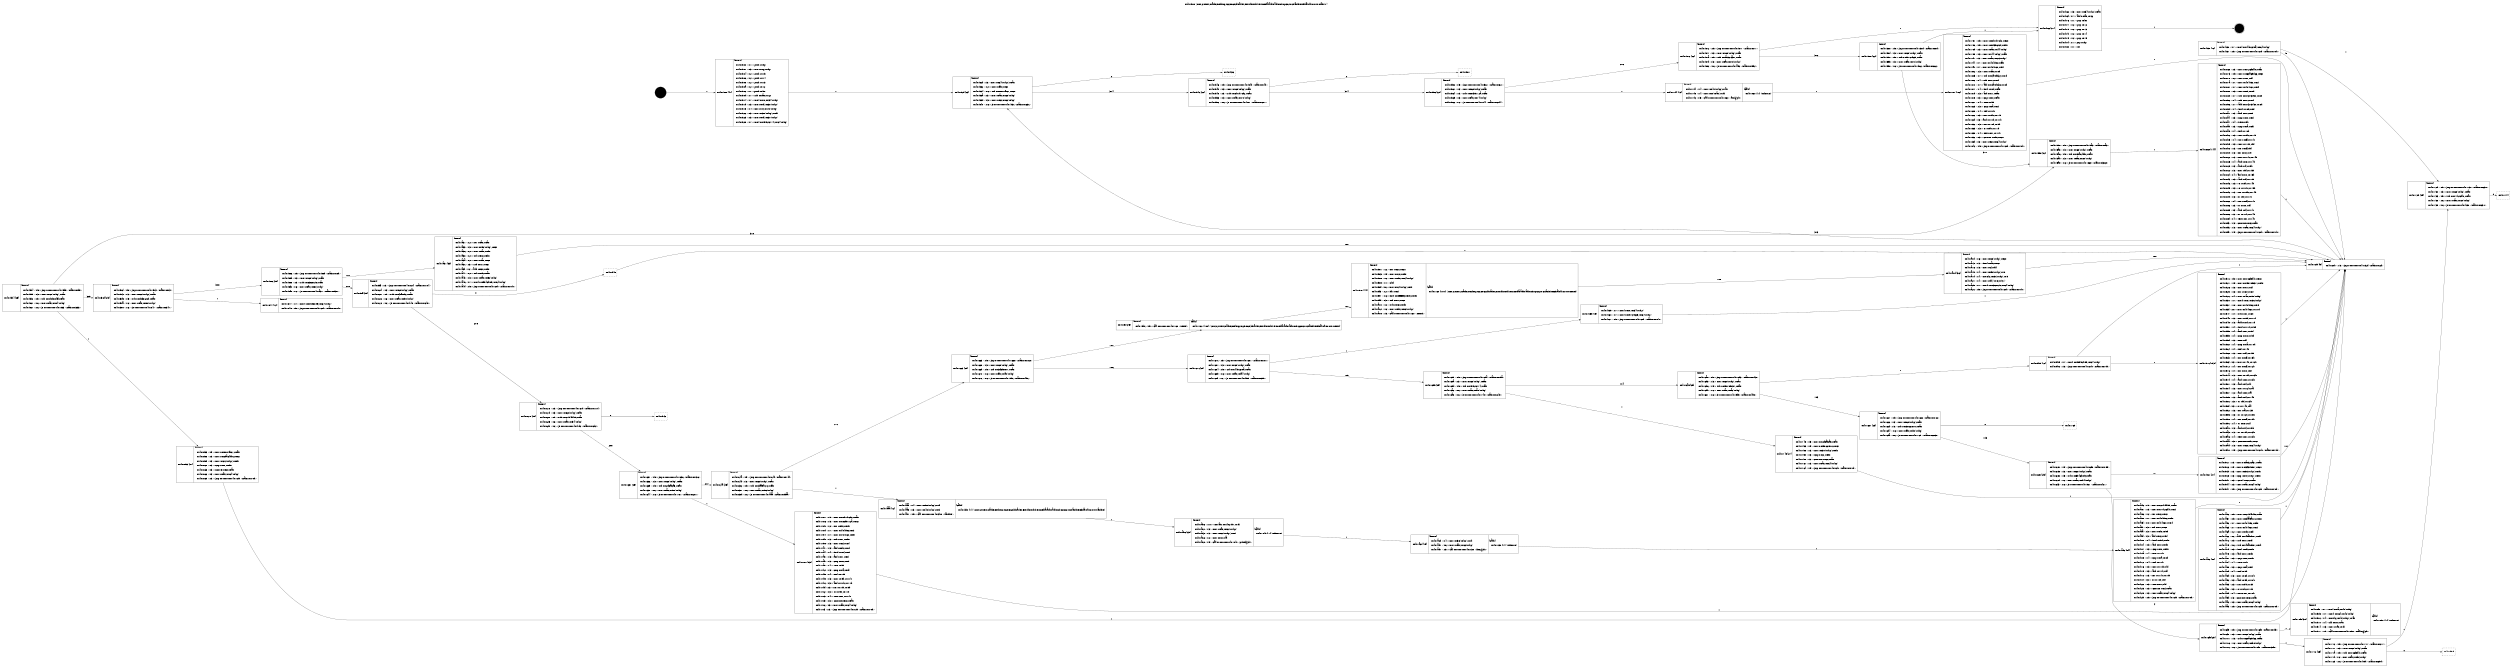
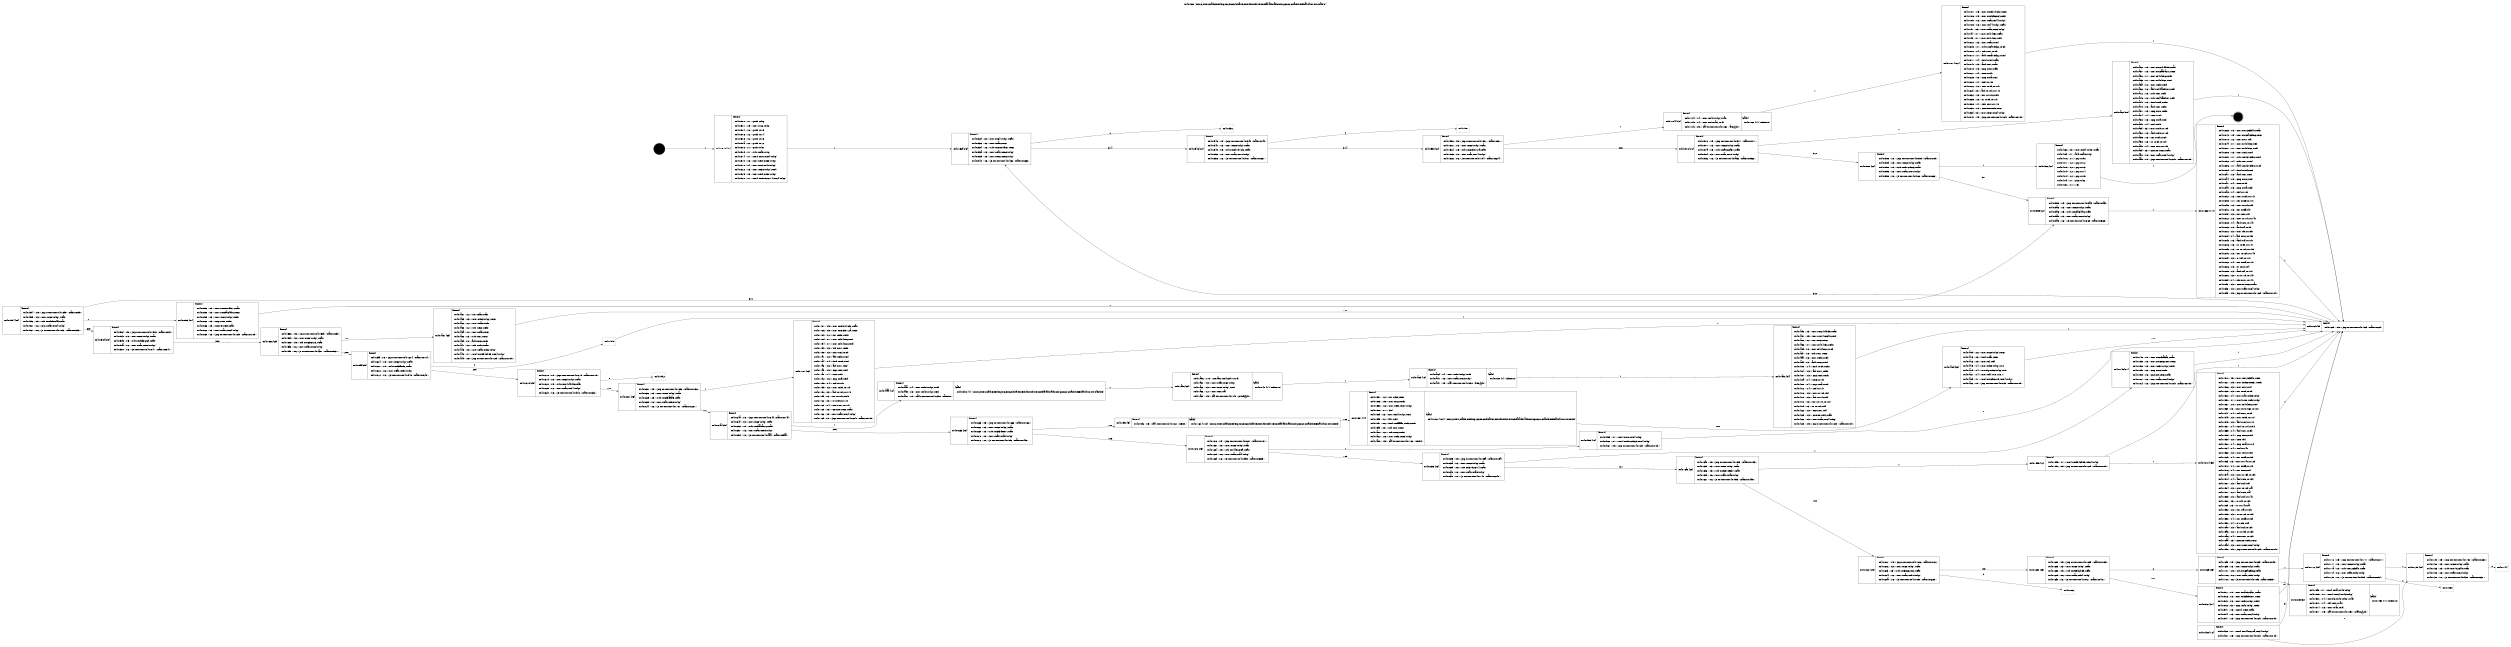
edge "0x401572 [22]" -> "0x401b6c [21]": now "0x401572 [22]" -> "0x401a52 [88]"
node "0x401847 [12]": removed
